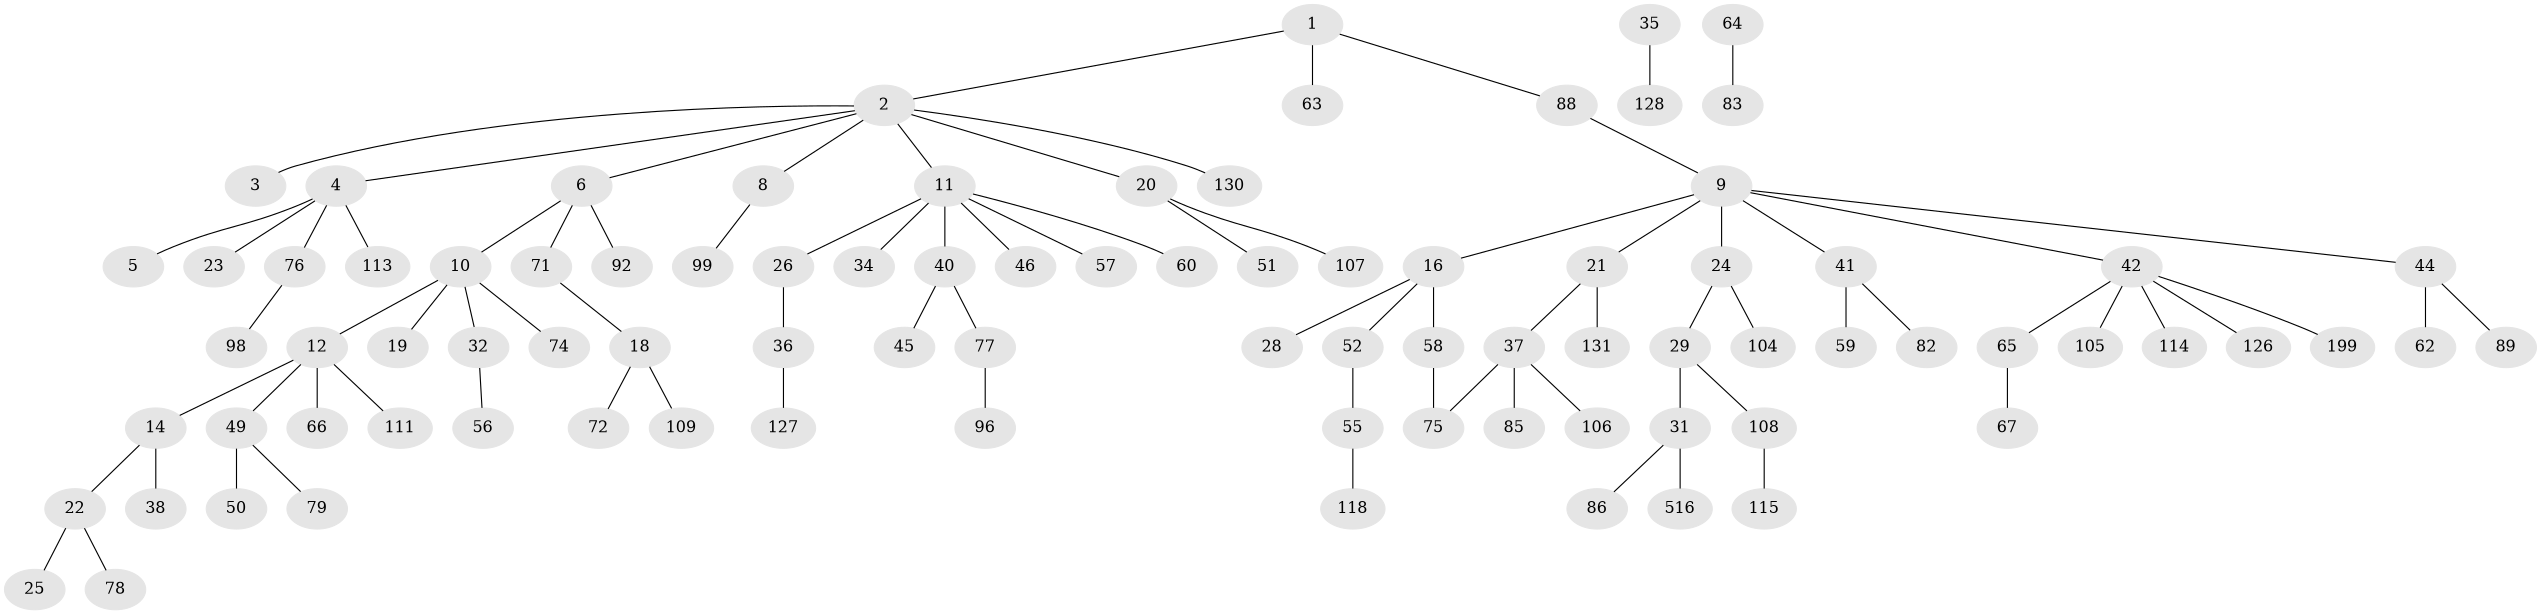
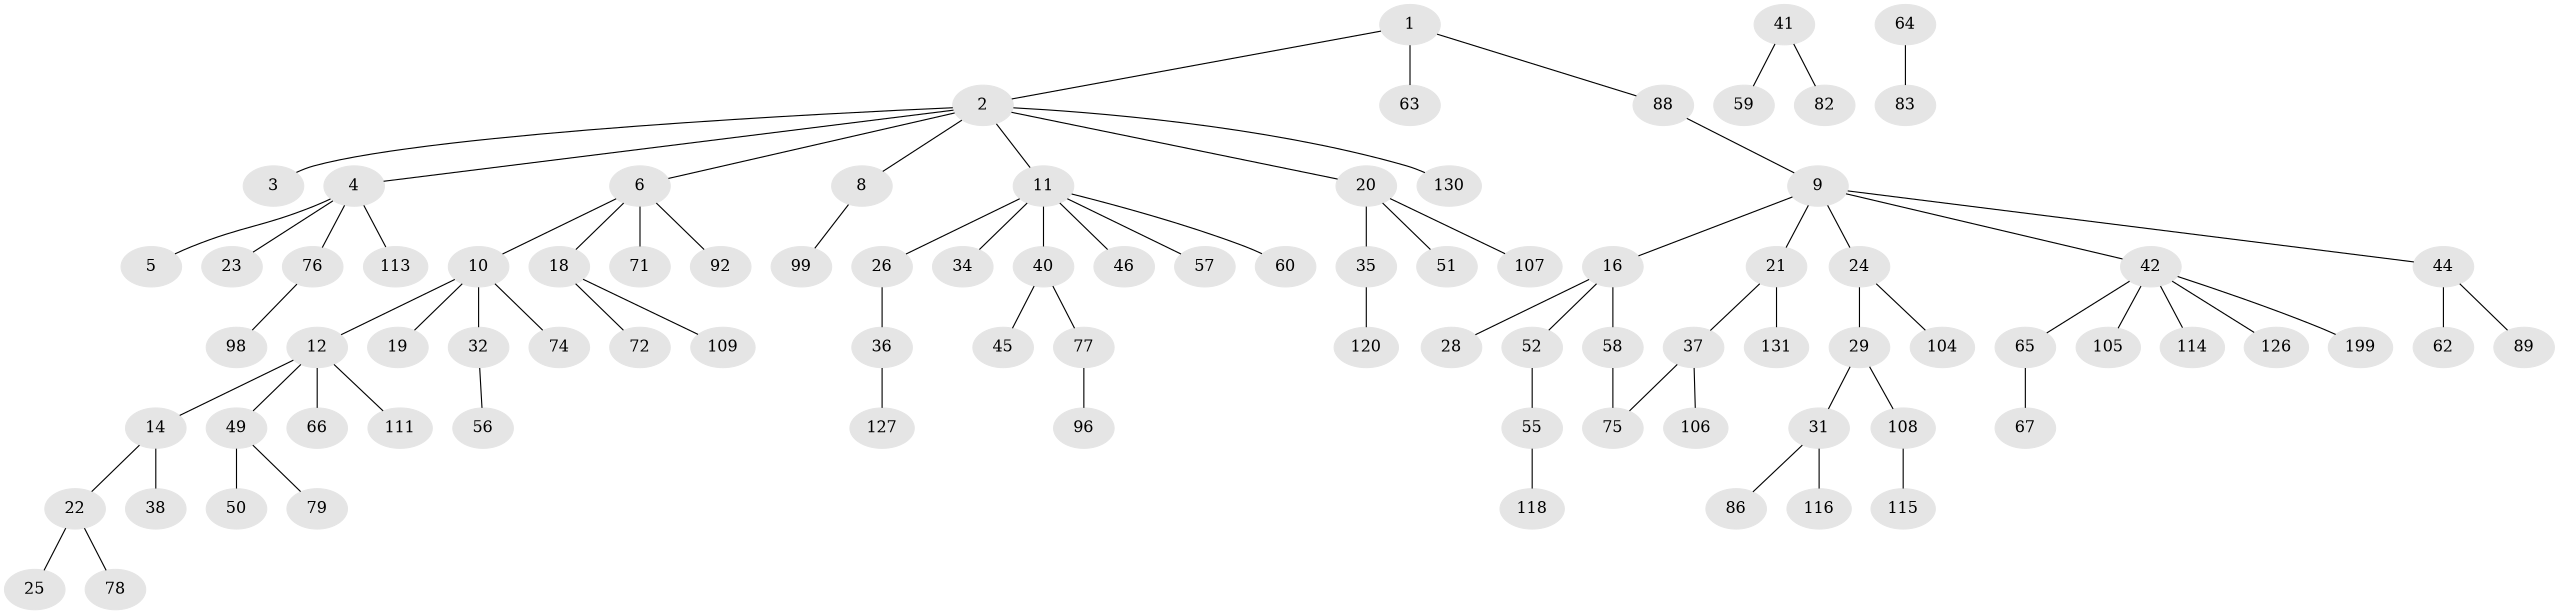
node "128": label "128" -> "120"
edge "9" -- "41": removed
edge "20" -- "35": added
edge "71" -- "18": now "6" -- "18"
node "85": removed
node "516": label "516" -> "116"
